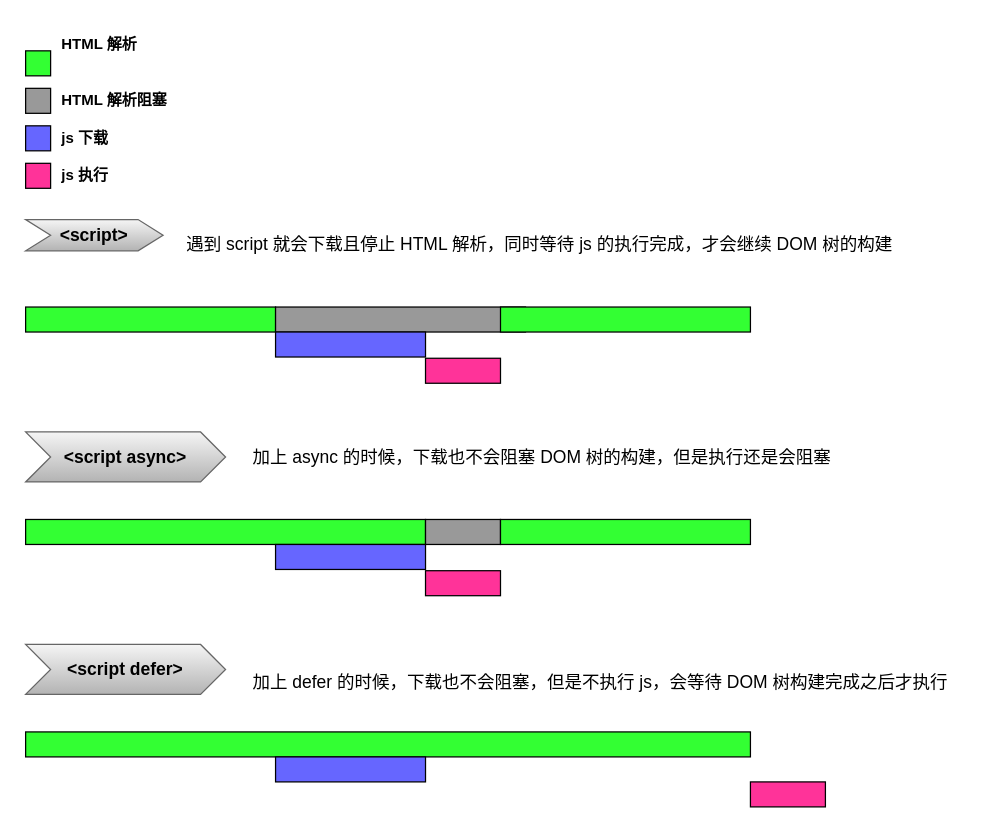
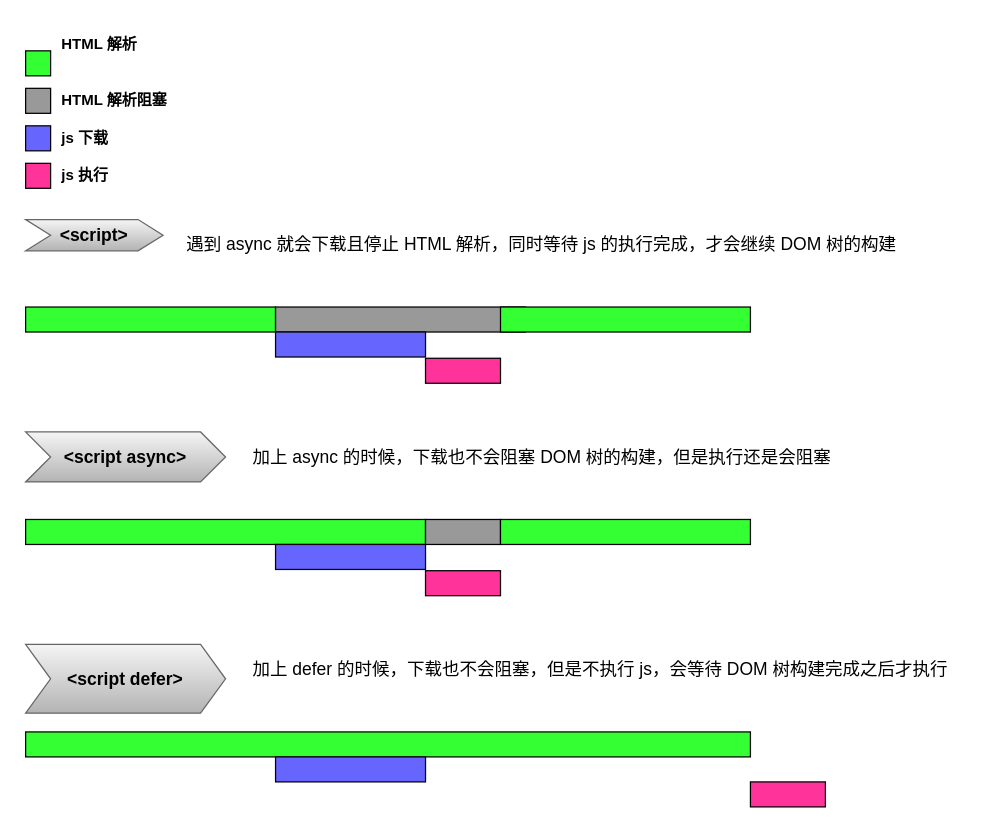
node "遇到 script 就会下载且停止 HTML 解析，同时等待 js 的执行完成，才会继续 DOM 树的构建": label "遇到 script 就会下载且停止 HTML 解析，同时等待 js 的执行完成，才会继续 DOM 树的构建" -> "遇到 async 就会下载且停止 HTML 解析，同时等待 js 的执行完成，才会继续 DOM 树的构建"
node "<script defer>": size 200x50 -> 200x69
node "加上 defer 的时候，下载也不会阻塞，但是不执行 js，会等待 DOM 树构建完成之后才执行": moved (603, 682) -> (603, 669)
